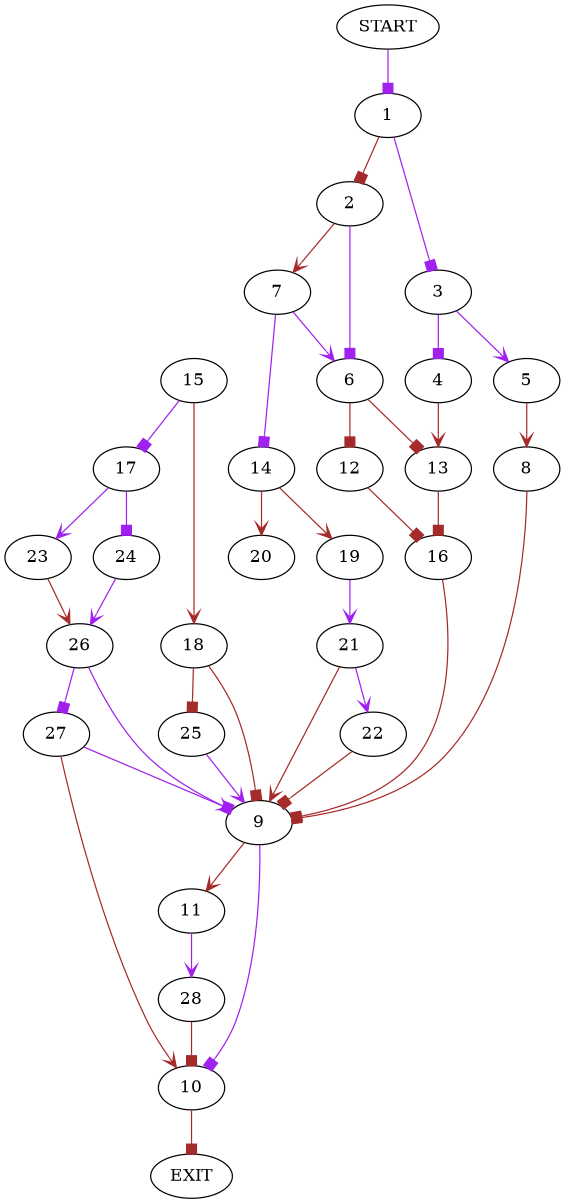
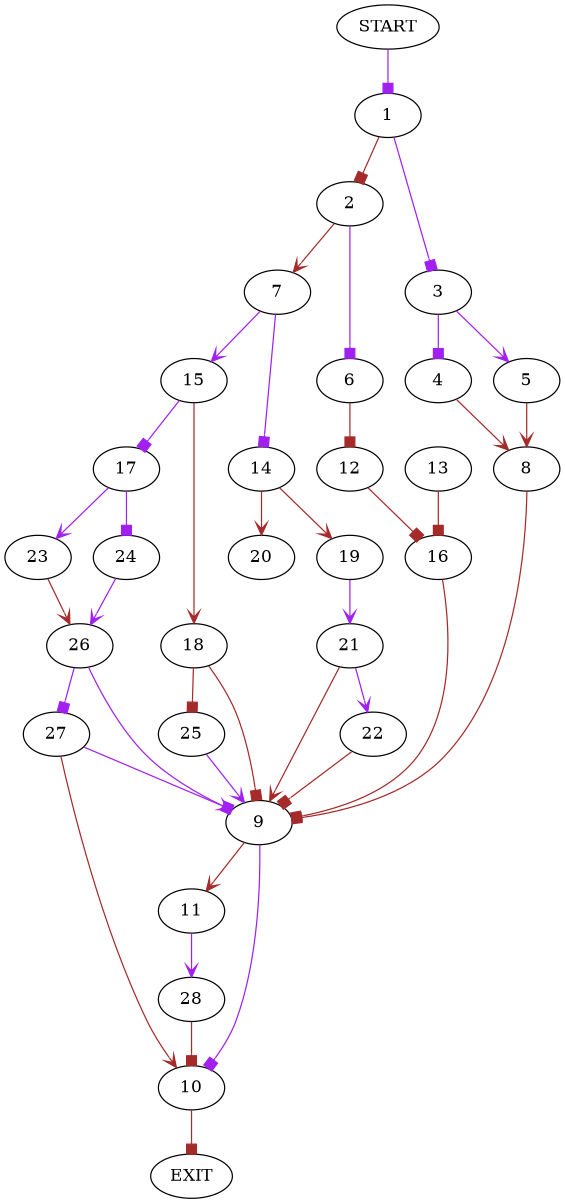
edge "7" -> "6": now "7" -> "15"
edge "4" -> "13": now "4" -> "8"
edge "6" -> "13": removed
